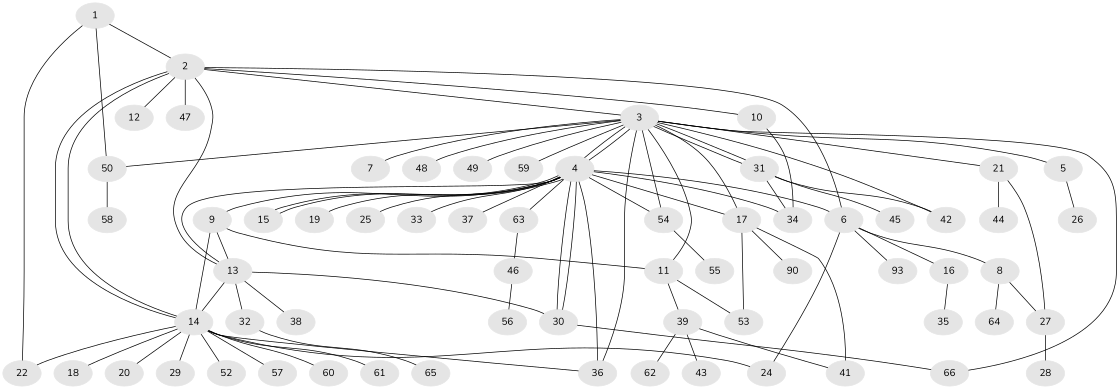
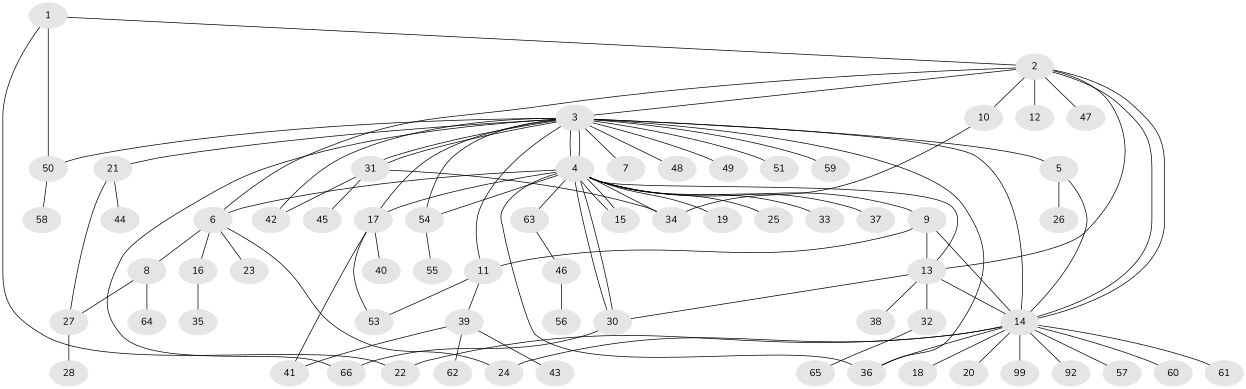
edge "3" -- "14": added
node "51": added
edge "5" -- "14": added
node "90": label "90" -> "40"
node "93": label "93" -> "23"
node "29": label "29" -> "99"
node "52": label "52" -> "92"
